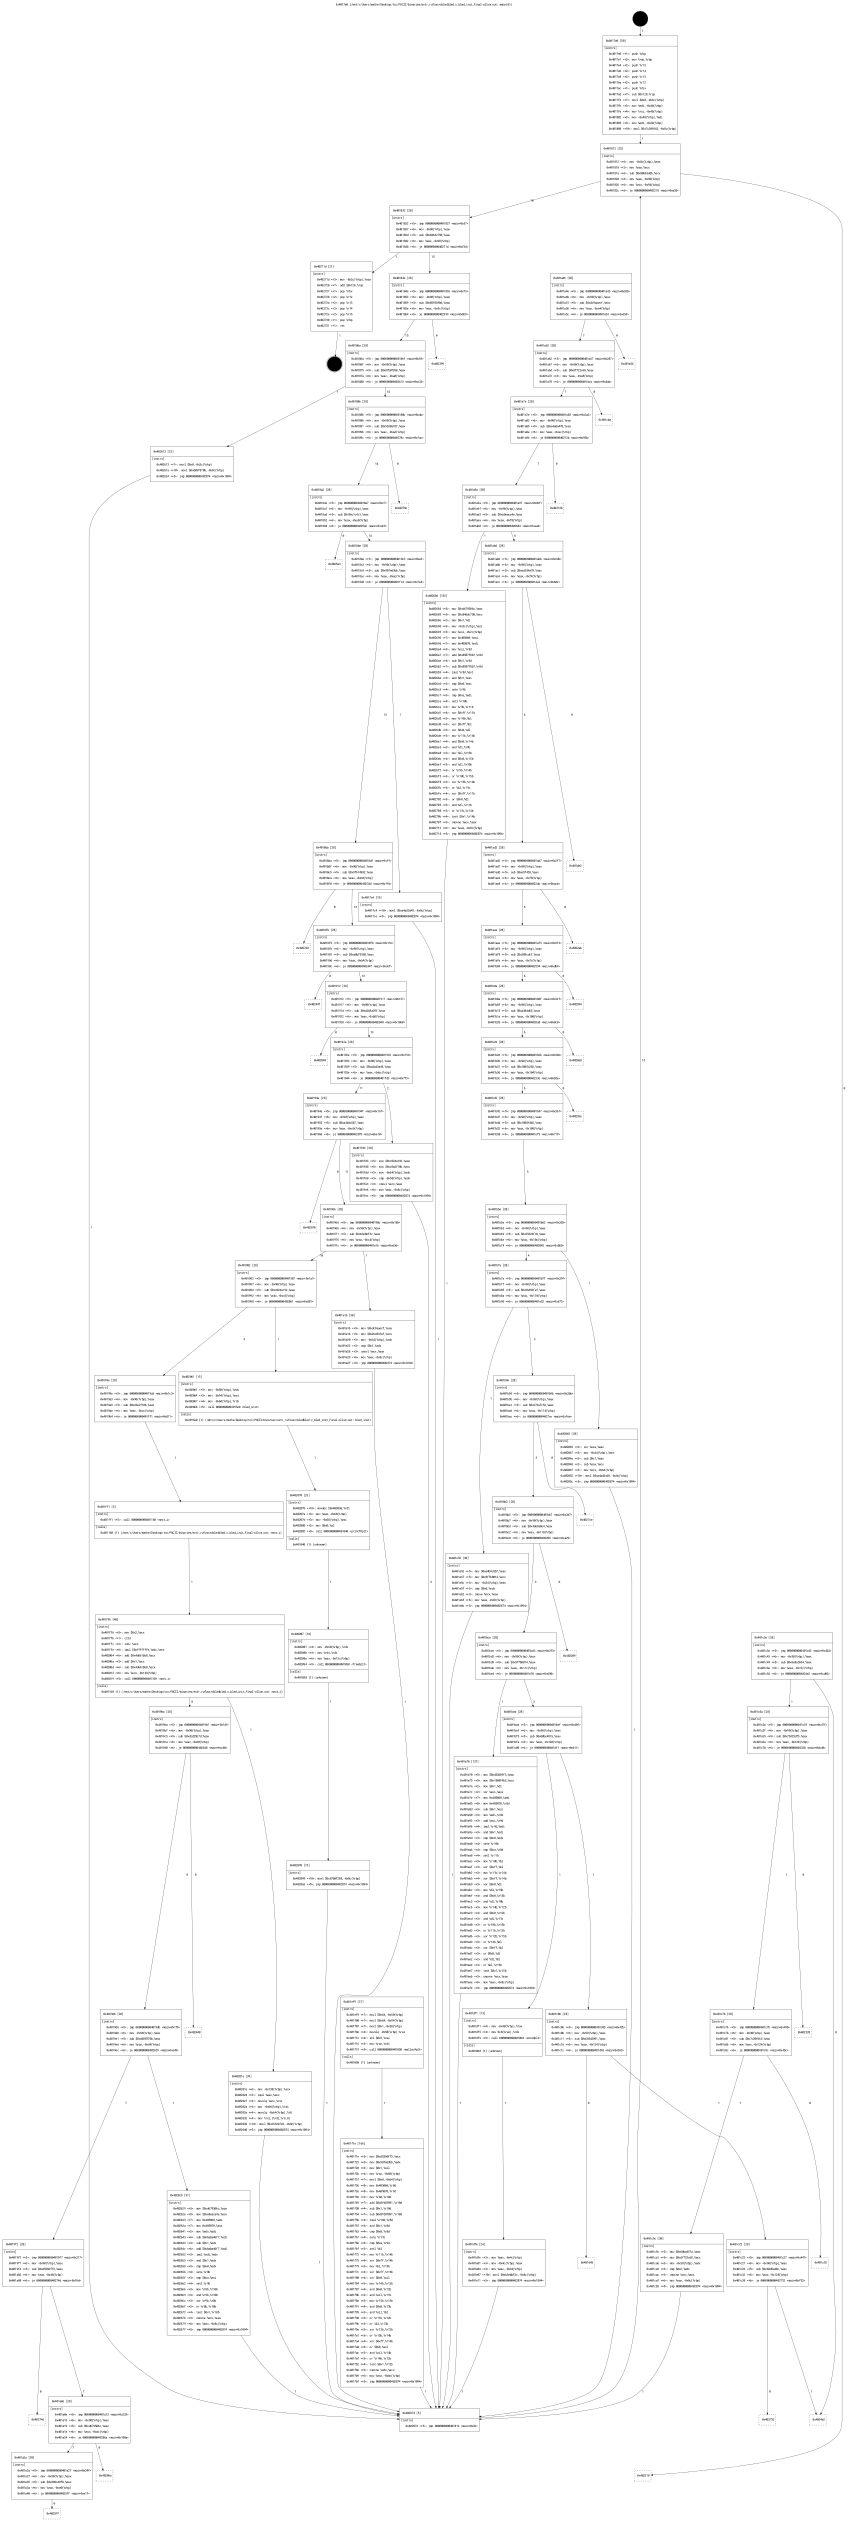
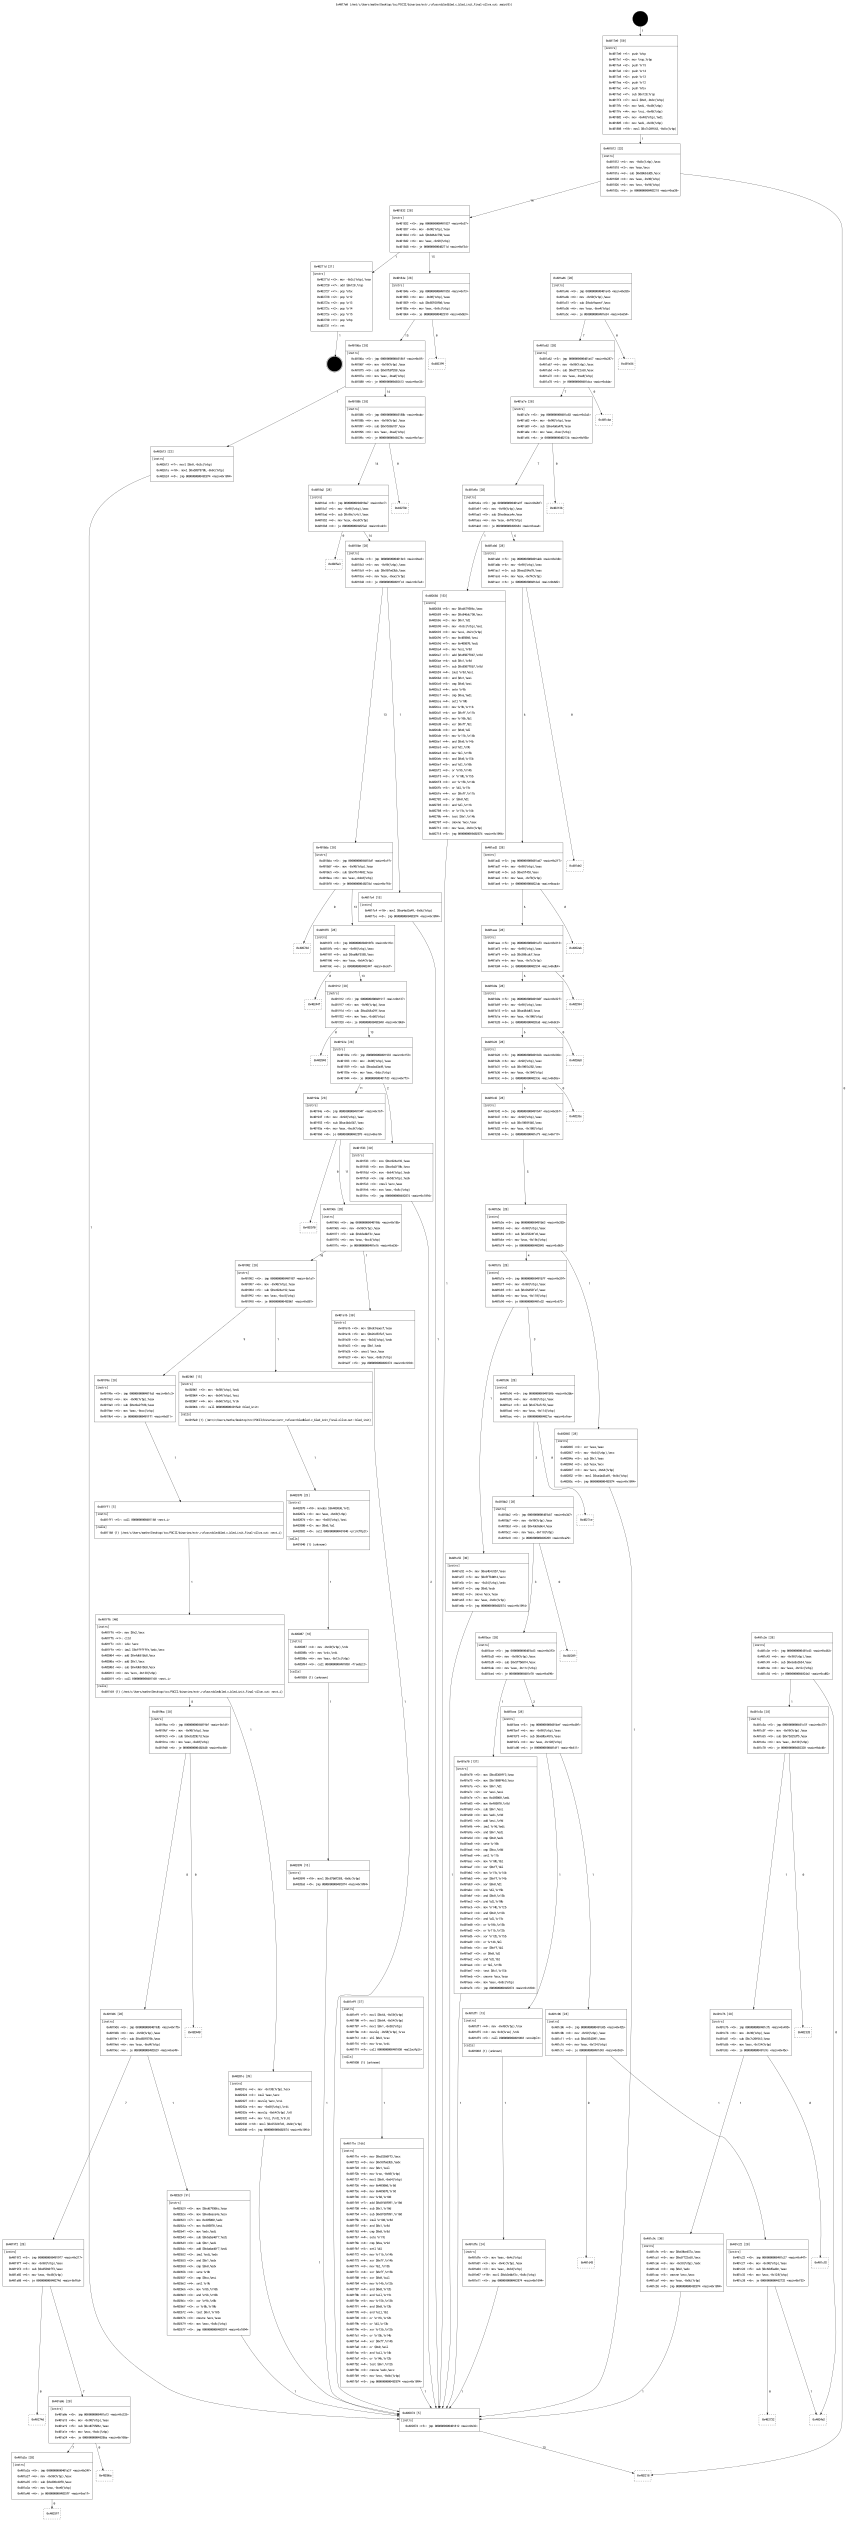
edge "0x402874 [5]" -> "0x401812 [32]": now "0x402874 [5]" -> "0x402218"
